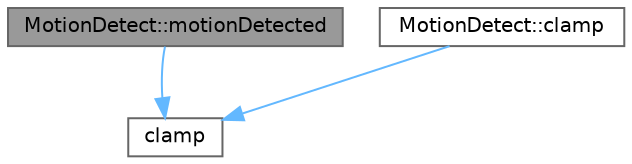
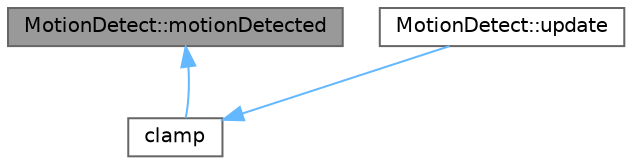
node "MotionDetect::clamp": label "MotionDetect::clamp" -> "MotionDetect::update"
edge "MotionDetect::motionDetected" -> "clamp": reversed
